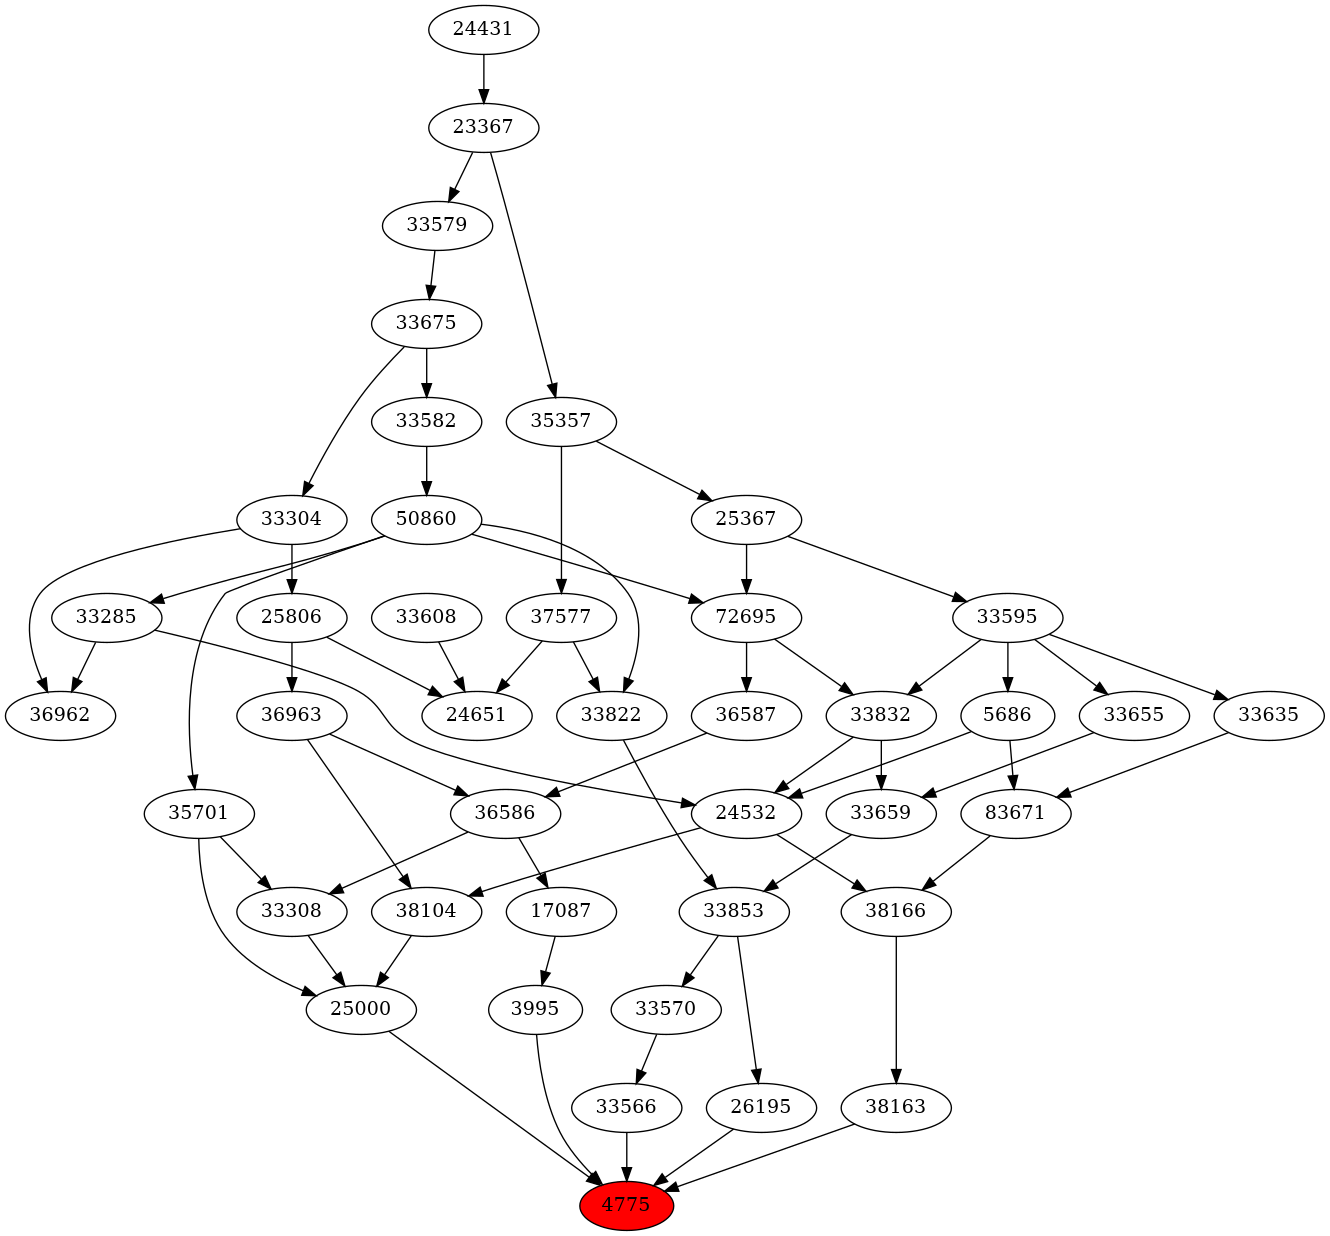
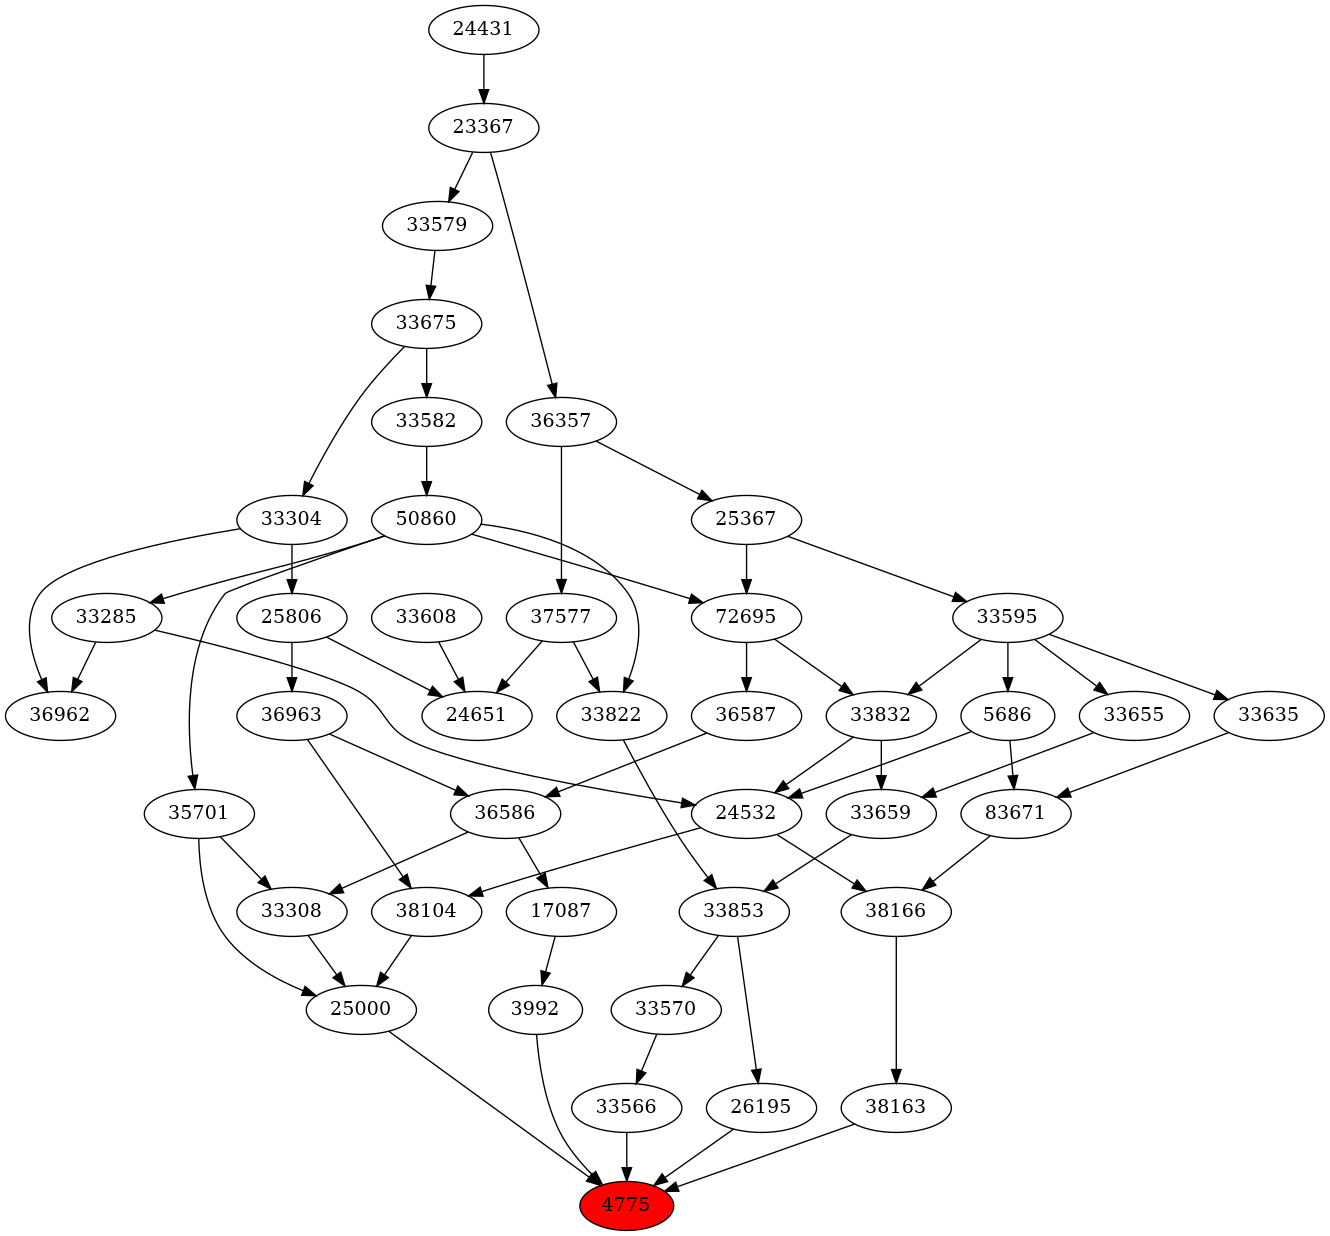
node "35357": label "35357" -> "36357"
node "3995": label "3995" -> "3992"
